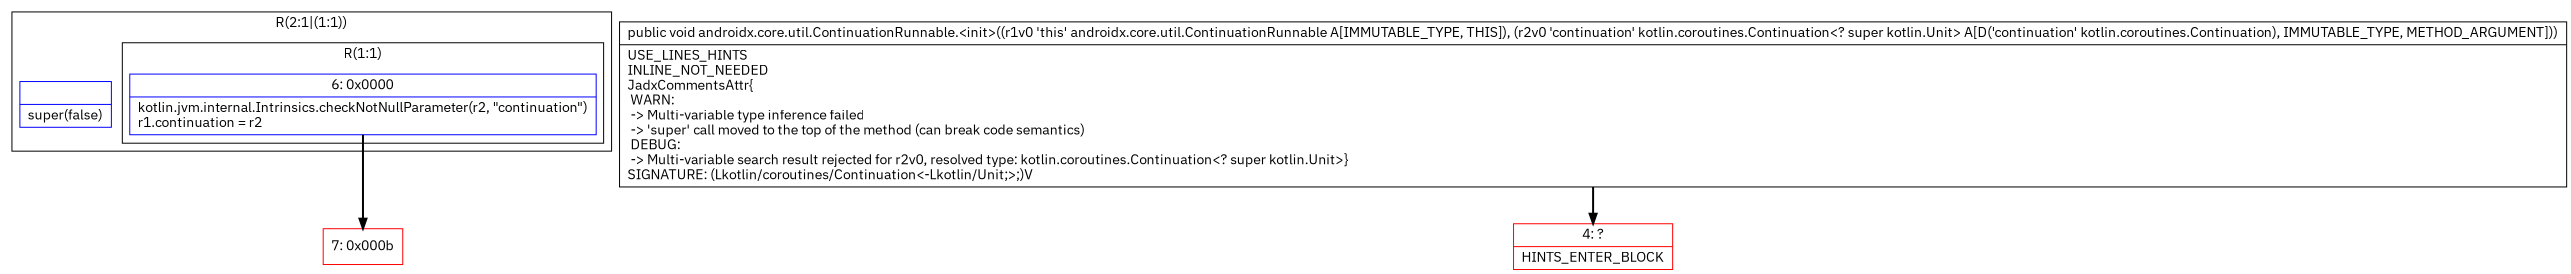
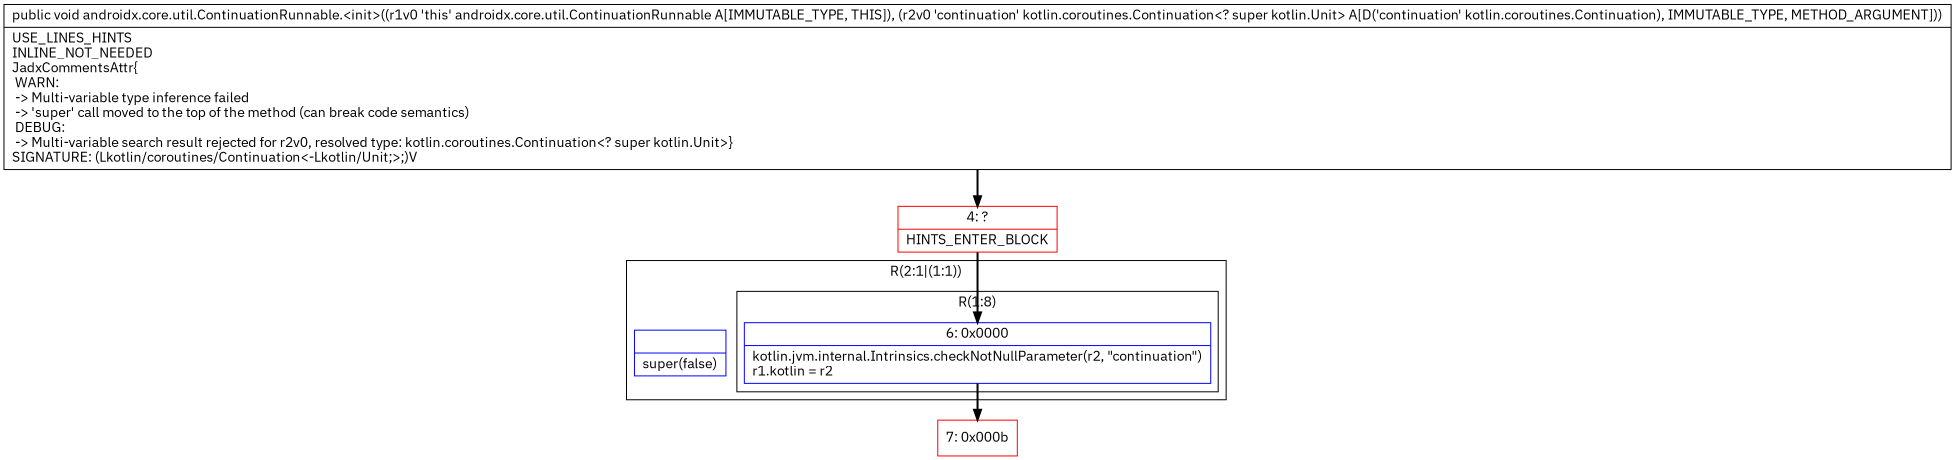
cluster "R(1:1)": label "R(1:1)" -> "R(1:8)"
node "6: 0x0000": text "r1.continuation = r2" -> "r1.kotlin = r2"
edge "4: ?" -> "6: 0x0000": added
